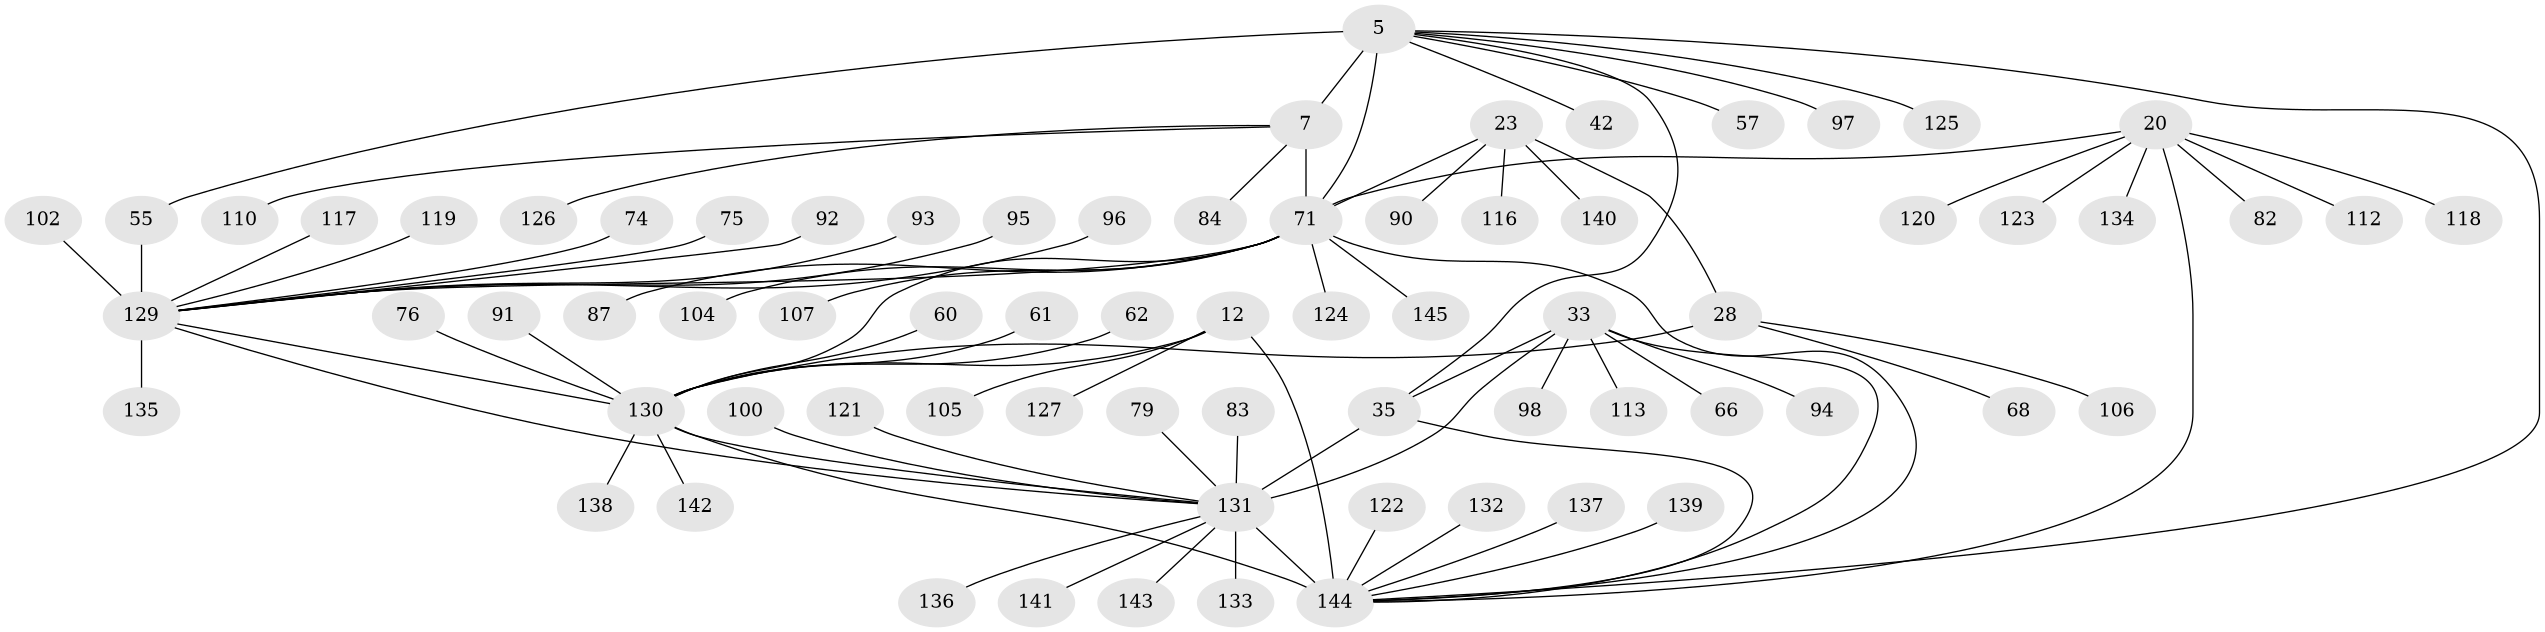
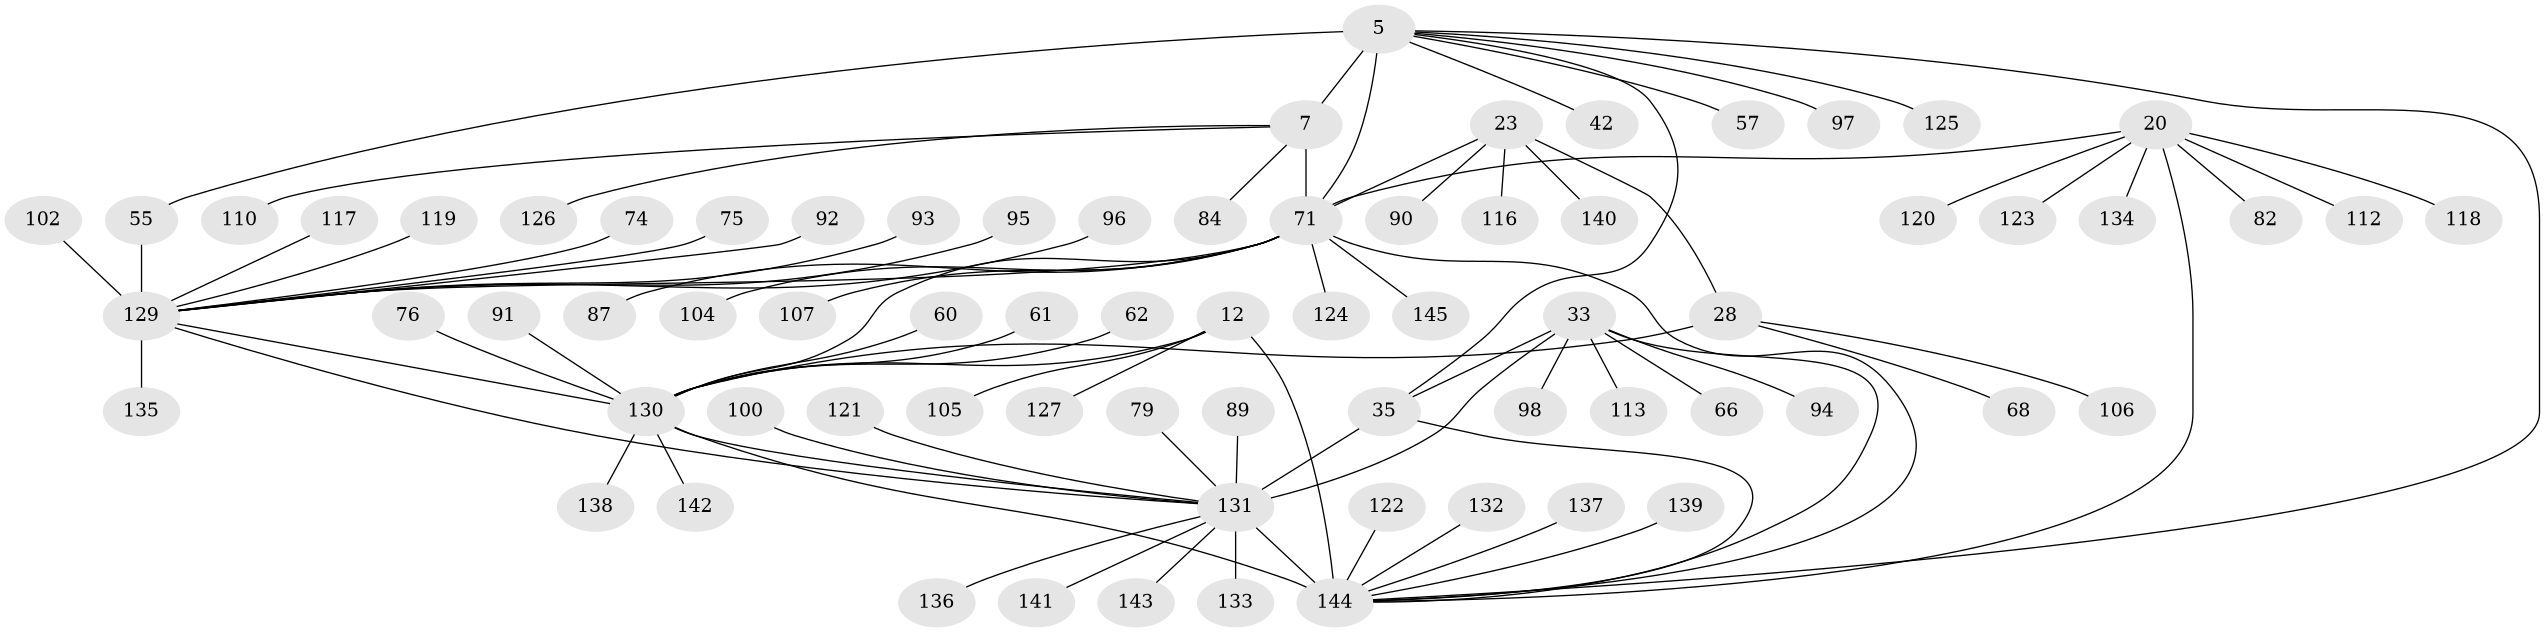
node "83": label "83" -> "89"
